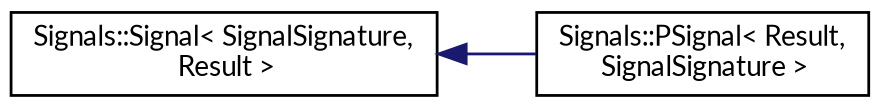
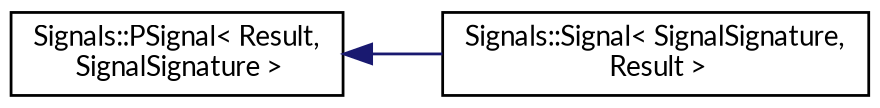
edge "Signals::PSignal< Result, SignalSignature >" -> "Signals::Signal< SignalSignature, Result >": reversed
